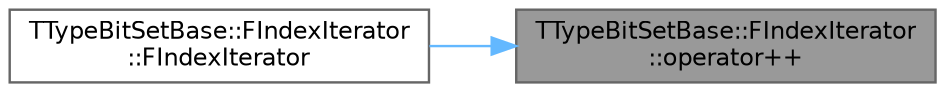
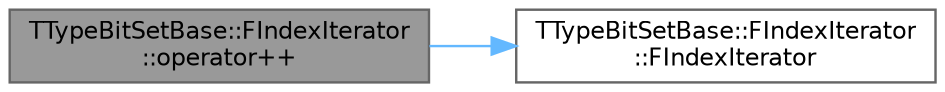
edge "TTypeBitSetBase::FIndexIterator ::FIndexIterator" -> "TTypeBitSetBase::FIndexIterator ::operator++": reversed
